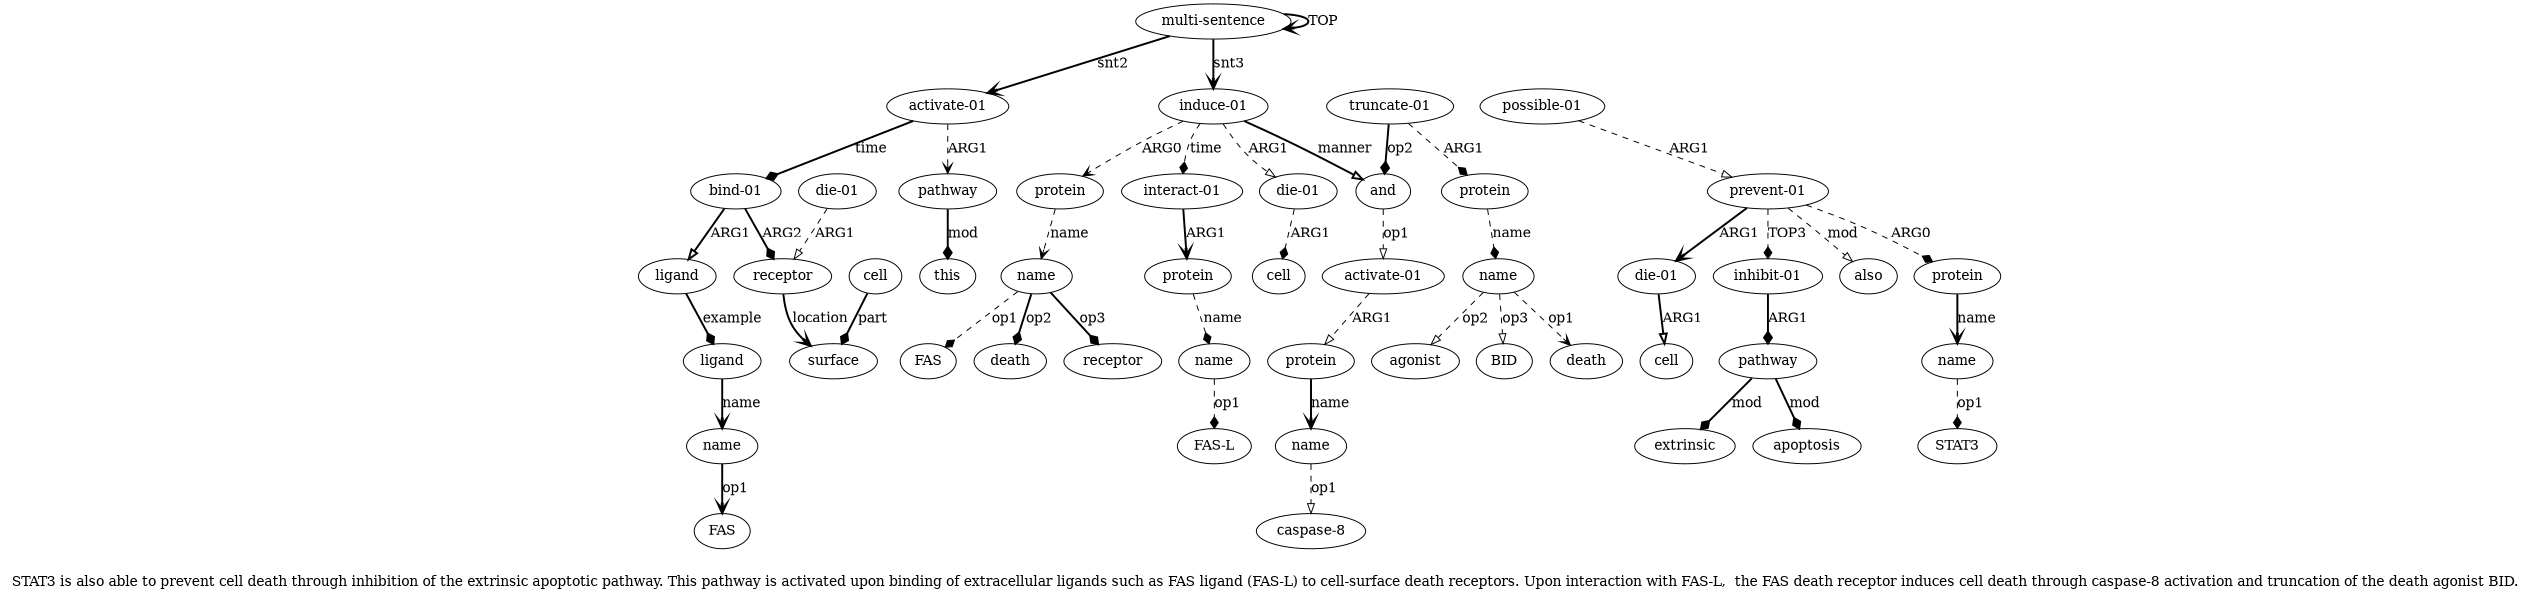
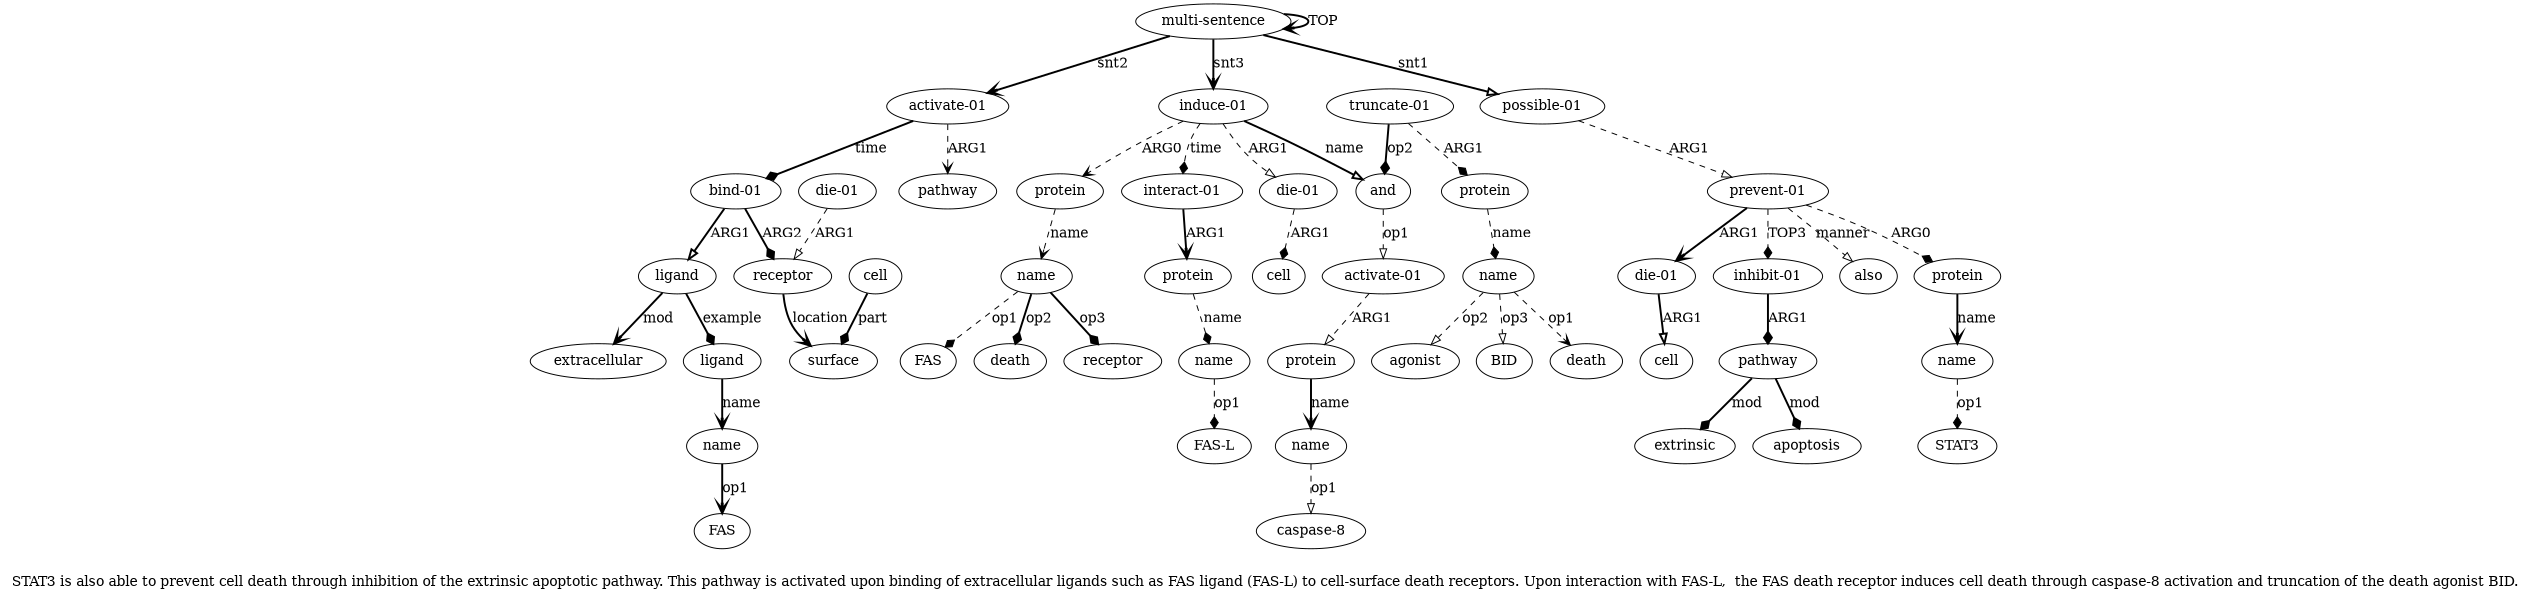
edge "multi-sentence" -> "possible-01": added, label "snt1"
edge "induce-01" -> "and": label "manner" -> "name"
edge "prevent-01" -> "also": label "mod" -> "manner"
node "this": removed
node "extracellular": added
